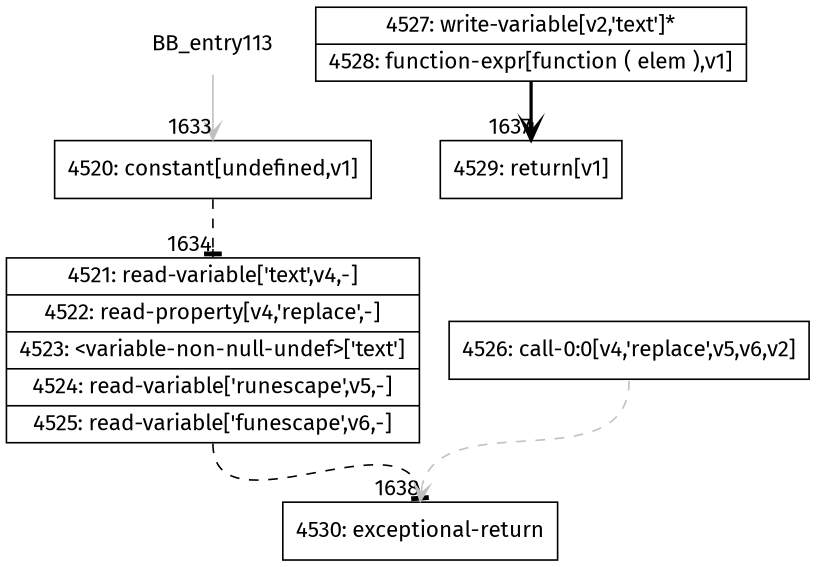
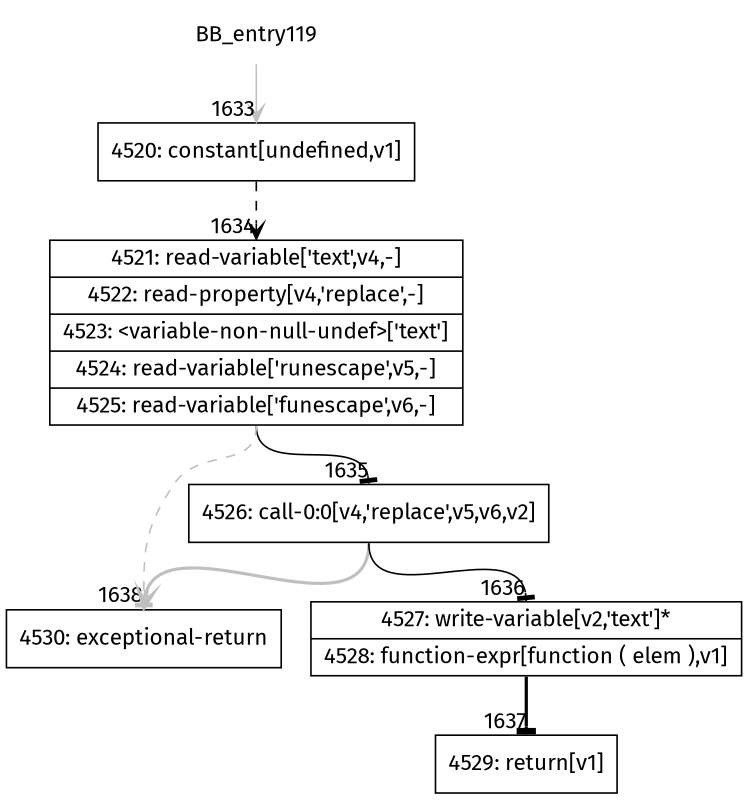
node "BB_entry113": label "BB_entry113" -> "BB_entry119"
edge "4527: write-variable[v2,'text']*" -> "4529: return[v1]": arrowhead vee -> tee
edge "4520: constant[undefined,v1]" -> "4521: read-variable['text',v4,-]": arrowhead tee -> vee
edge "4526: call-0:0[v4,'replace',v5,v6,v2]" -> "4530: exceptional-return": style dashed -> bold
edge "4521: read-variable['text',v4,-]" -> "4526: call-0:0[v4,'replace',v5,v6,v2]": added
edge "4521: read-variable['text',v4,-]" -> "4530: exceptional-return": color black -> gray
edge "4526: call-0:0[v4,'replace',v5,v6,v2]" -> "4527: write-variable[v2,'text']*": added
